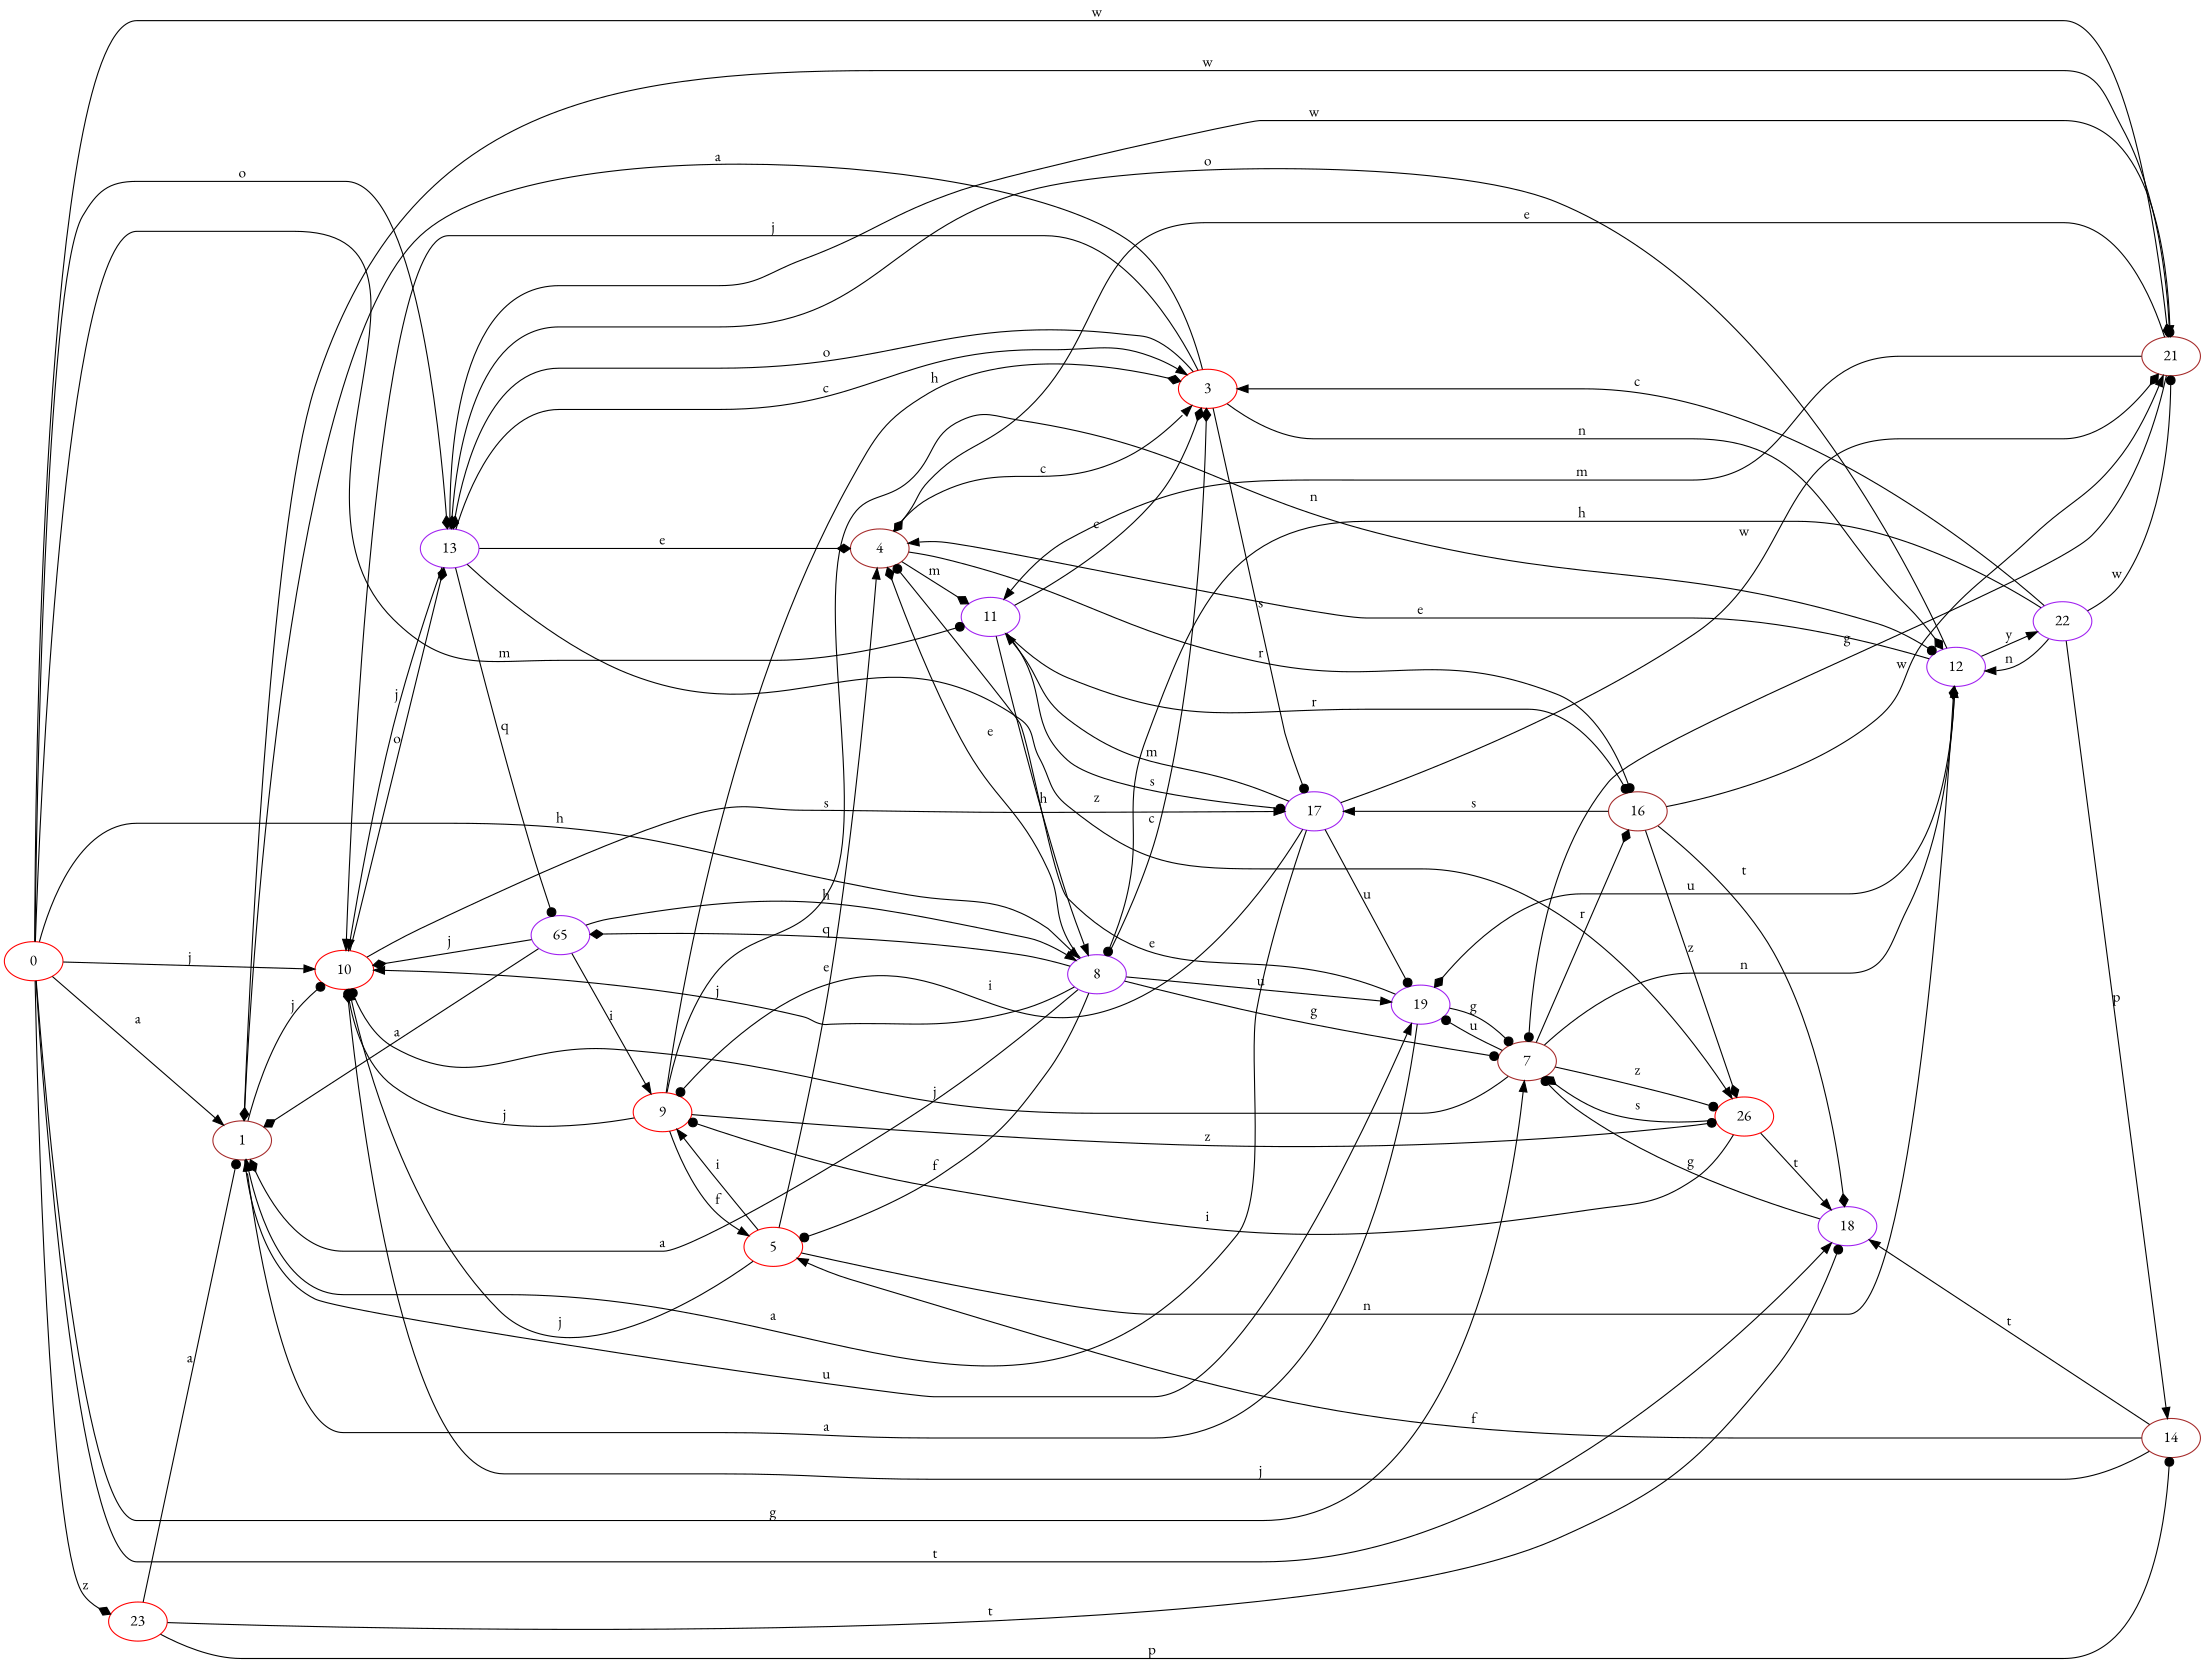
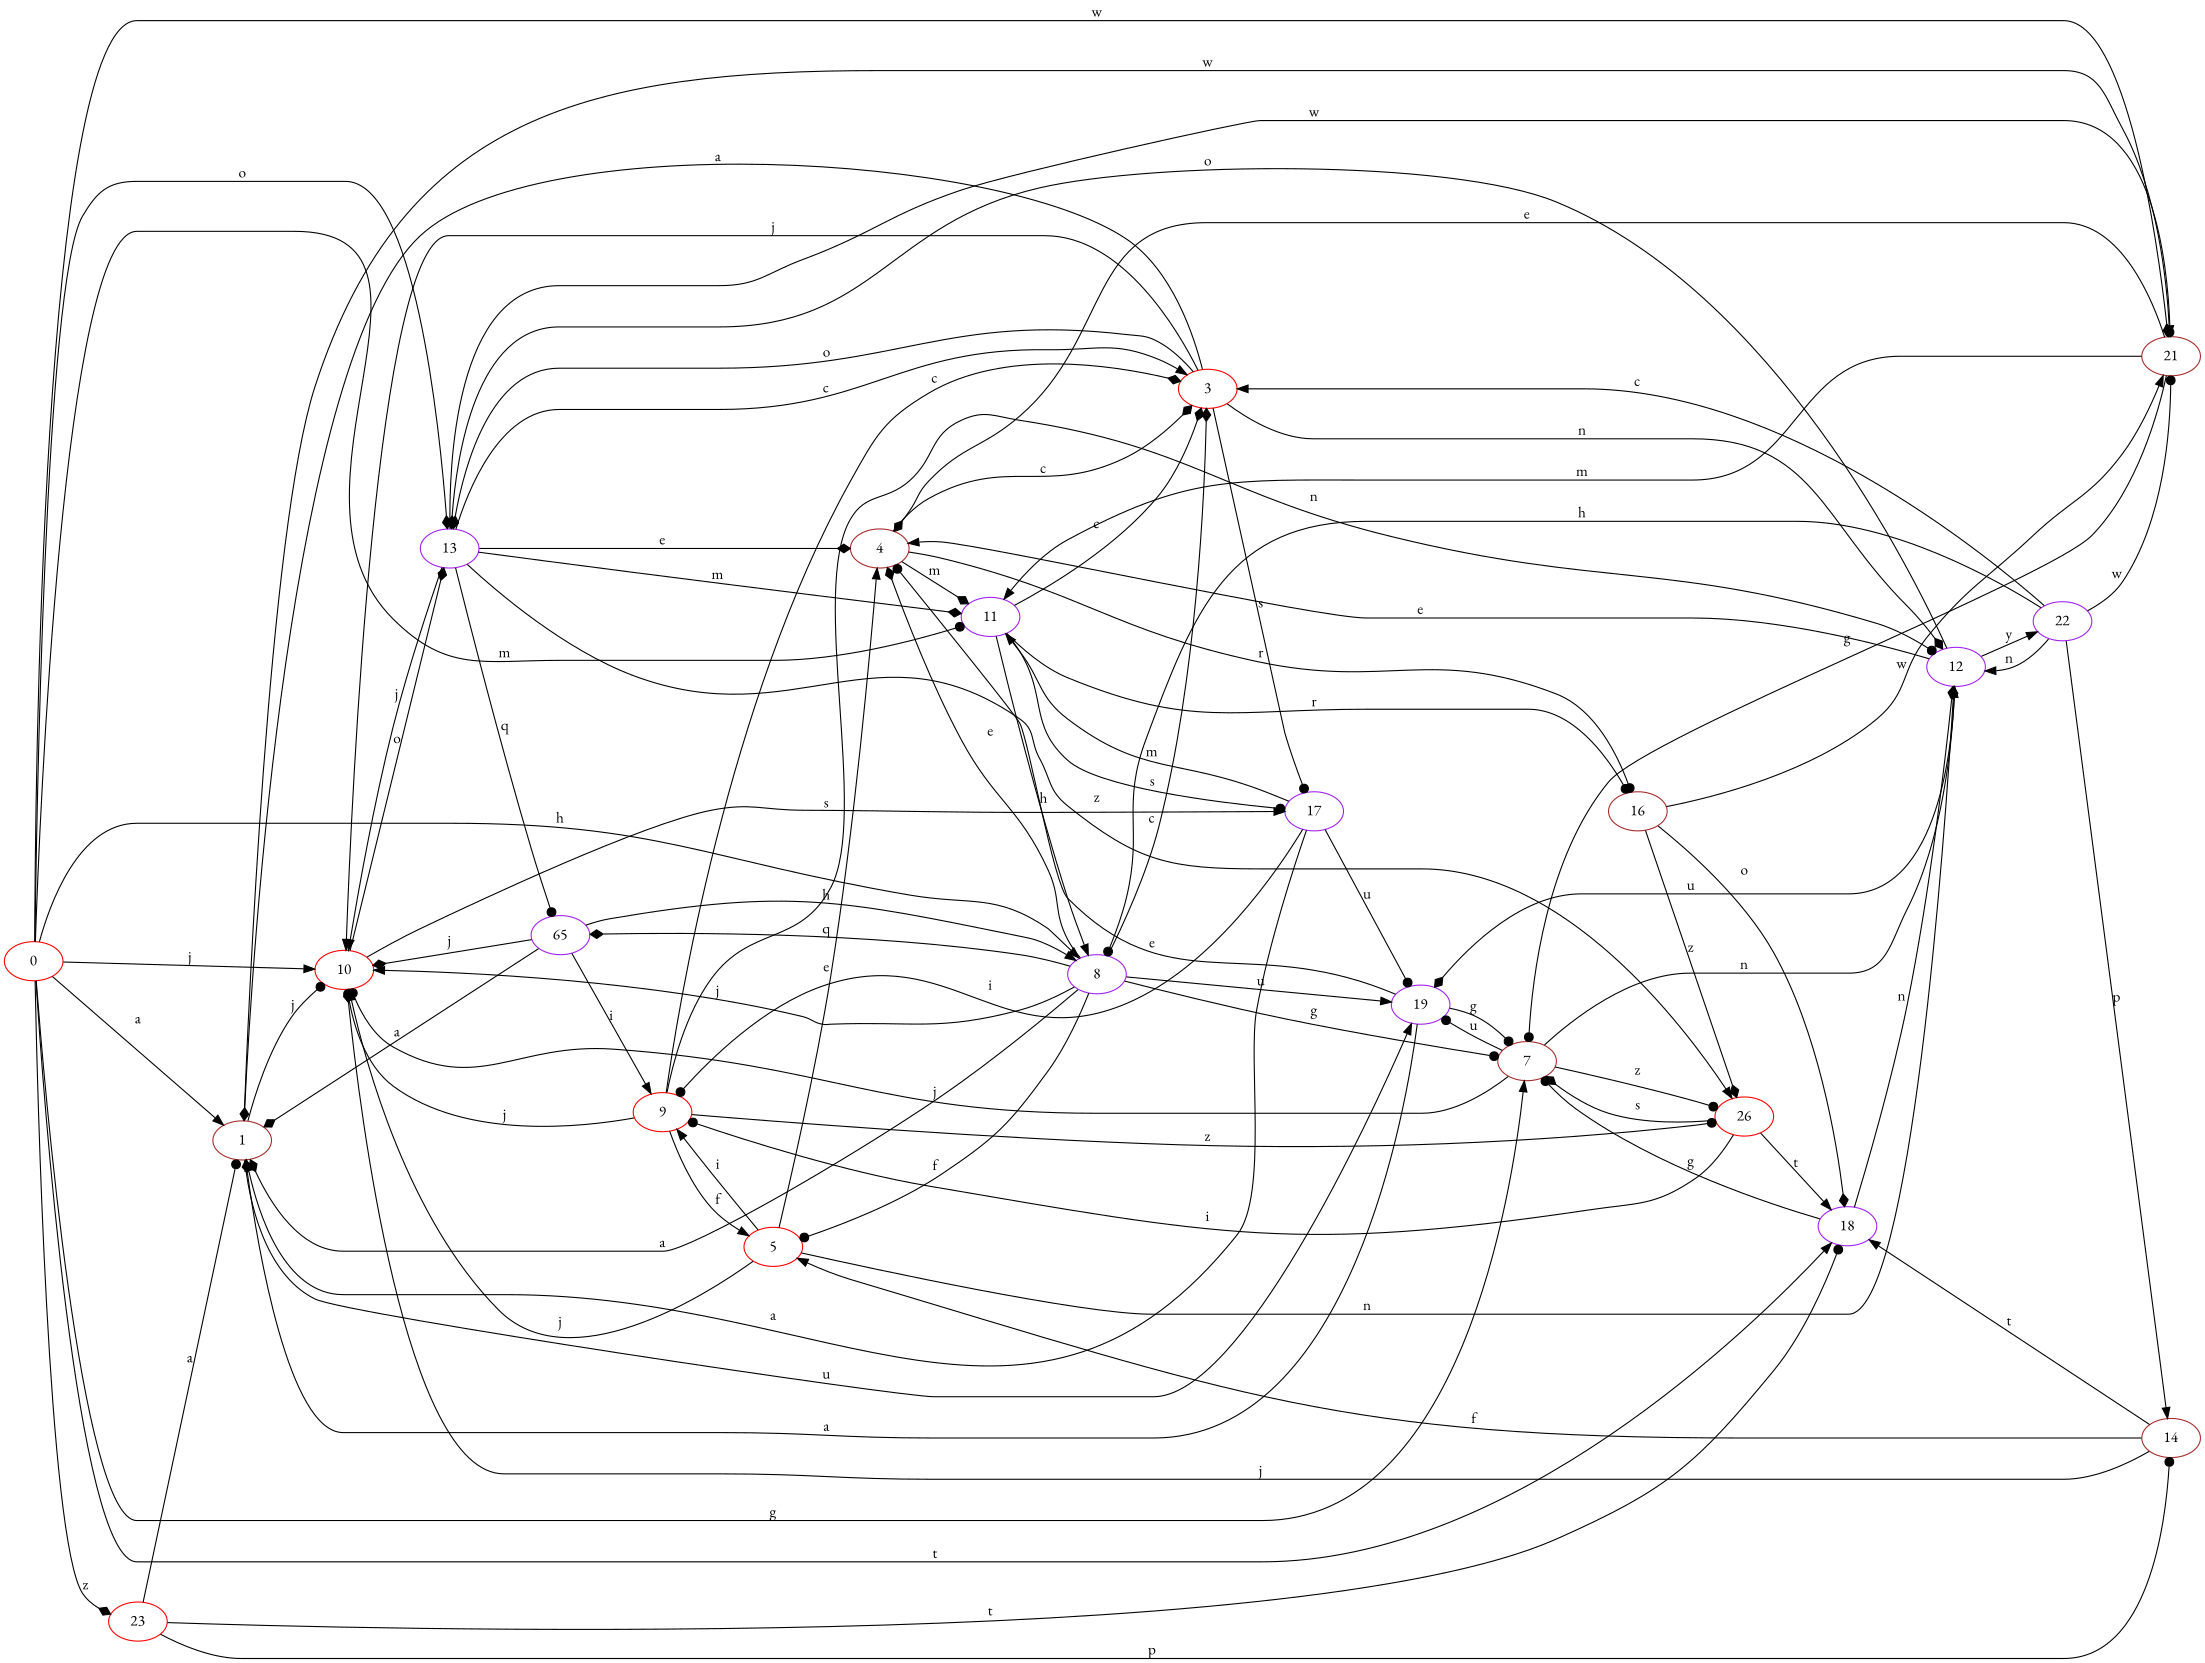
edge "9" -> "3": label "h" -> "c"
edge "4" -> "3": arrowhead normal -> diamond
edge "17" -> "21": removed, label "w"
edge "13" -> "11": added, label "m"
edge "16" -> "17": removed, label "s"
edge "16" -> "18": label "t" -> "o"
edge "7" -> "16": removed, label "r"
edge "18" -> "12": added, label "n"
edge "19" -> "1": arrowhead normal -> diamond
